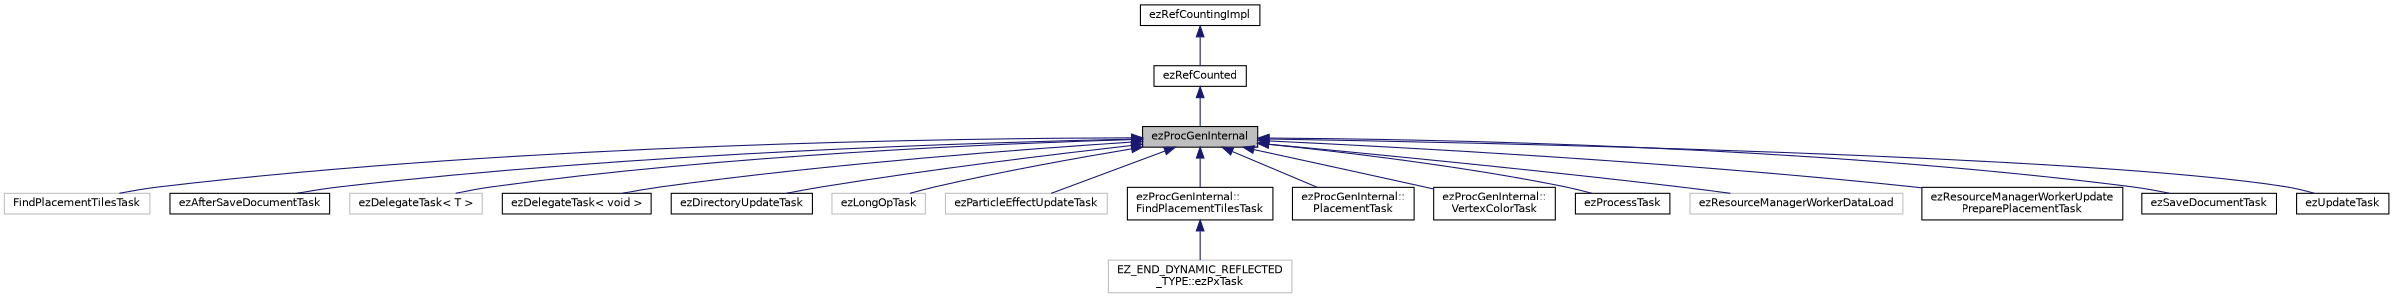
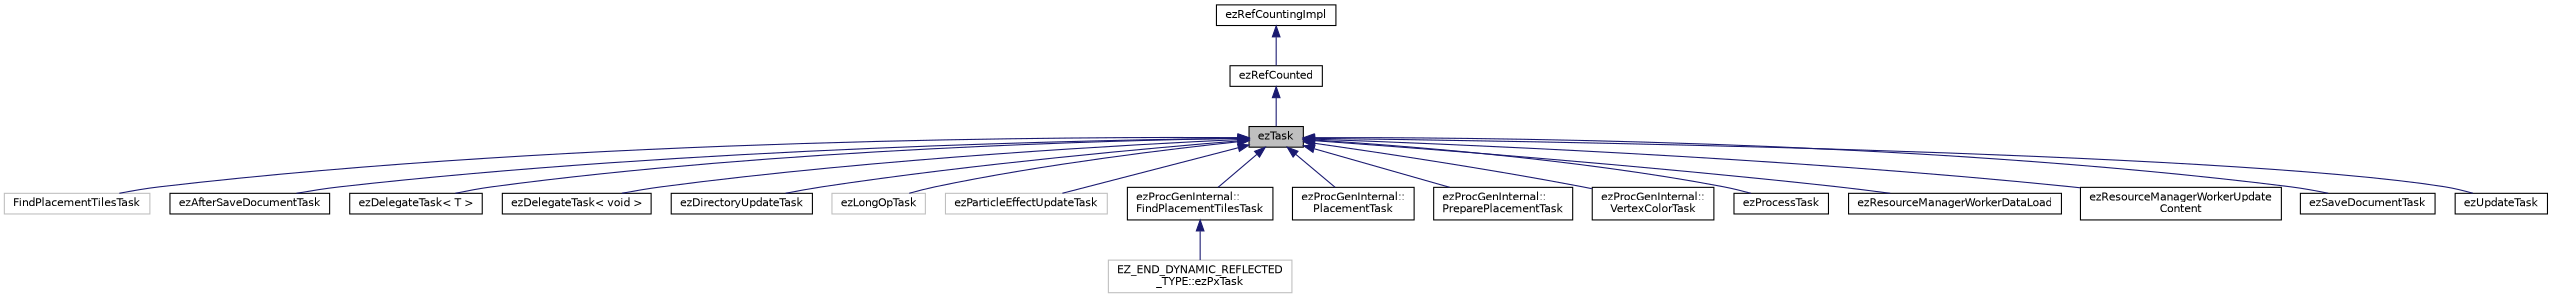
node "ezProcGenInternal": label "ezProcGenInternal" -> "ezTask"
node "ezDelegateTask< T >": color grey75 -> black
node "ezProcGenInternal:: PreparePlacementTask": added
node "ezResourceManagerWorkerDataLoad": color grey75 -> black
node "ezResourceManagerWorkerUpdate PreparePlacementTask": label "ezResourceManagerWorkerUpdate PreparePlacementTask" -> "ezResourceManagerWorkerUpdate Content"
